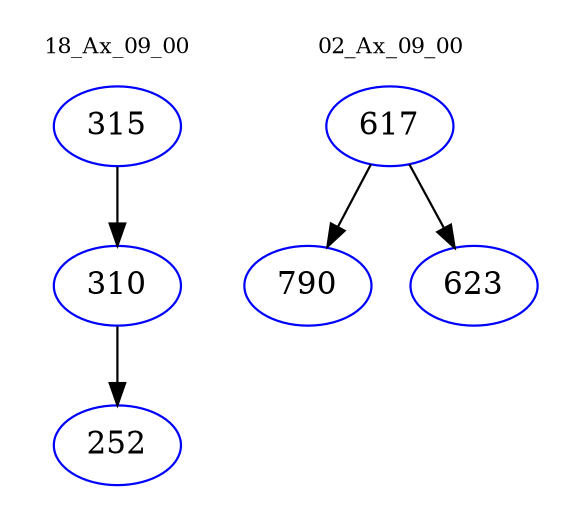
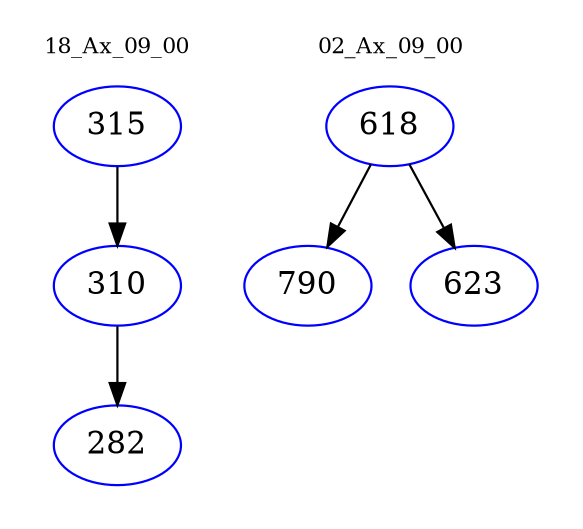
node "617": label "617" -> "618"
node "252": label "252" -> "282"
